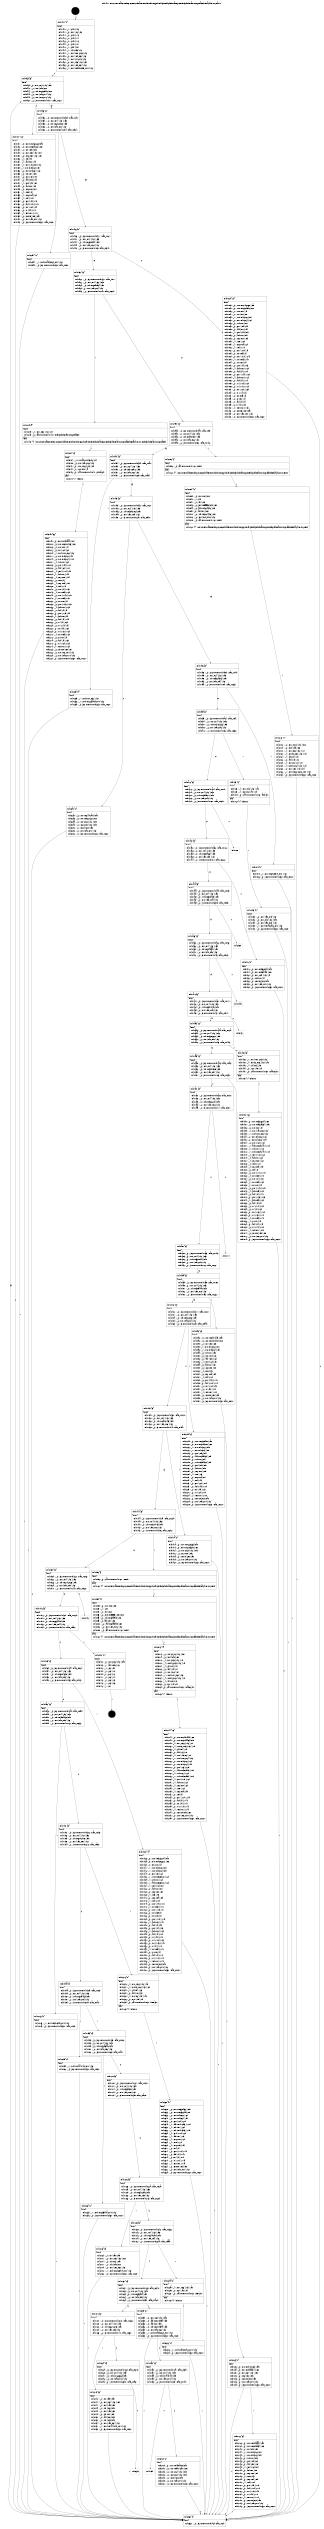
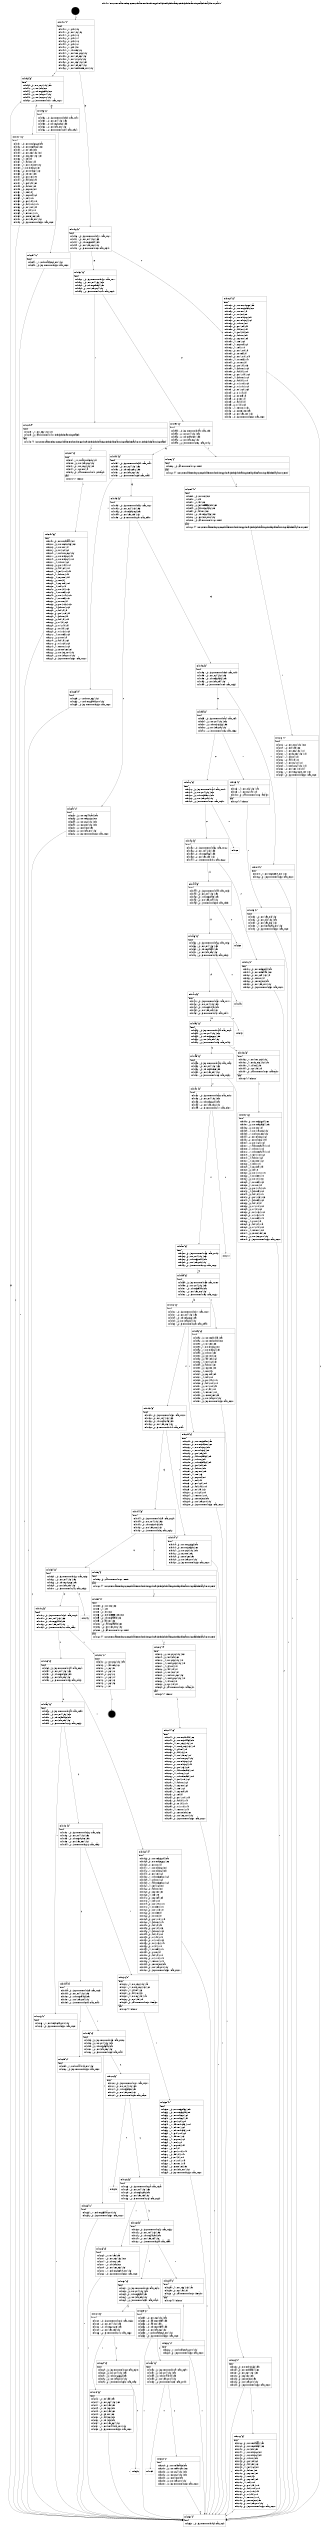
edge "0x401956 [22]" -> "0x40196c [22]": now "0x401910 [47]" -> "0x40196c [22]"
node "0x4023de": added
